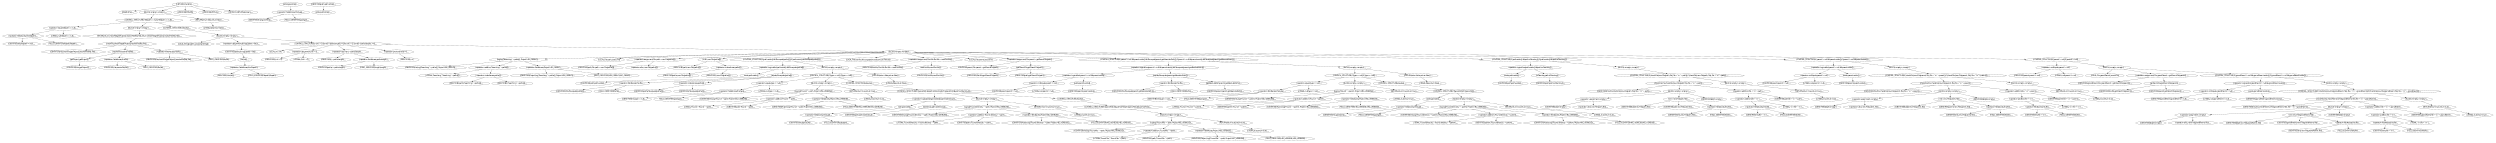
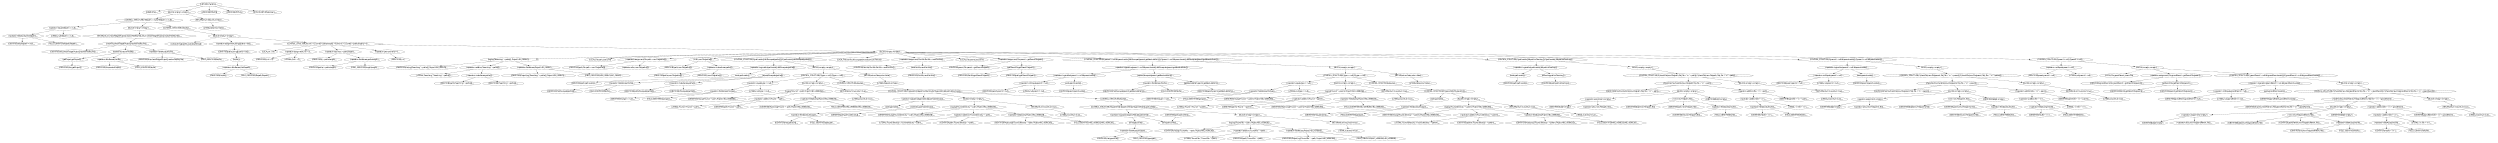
node "(<operator>.logicalAnd,type.isFile() && path.isFile())": added
